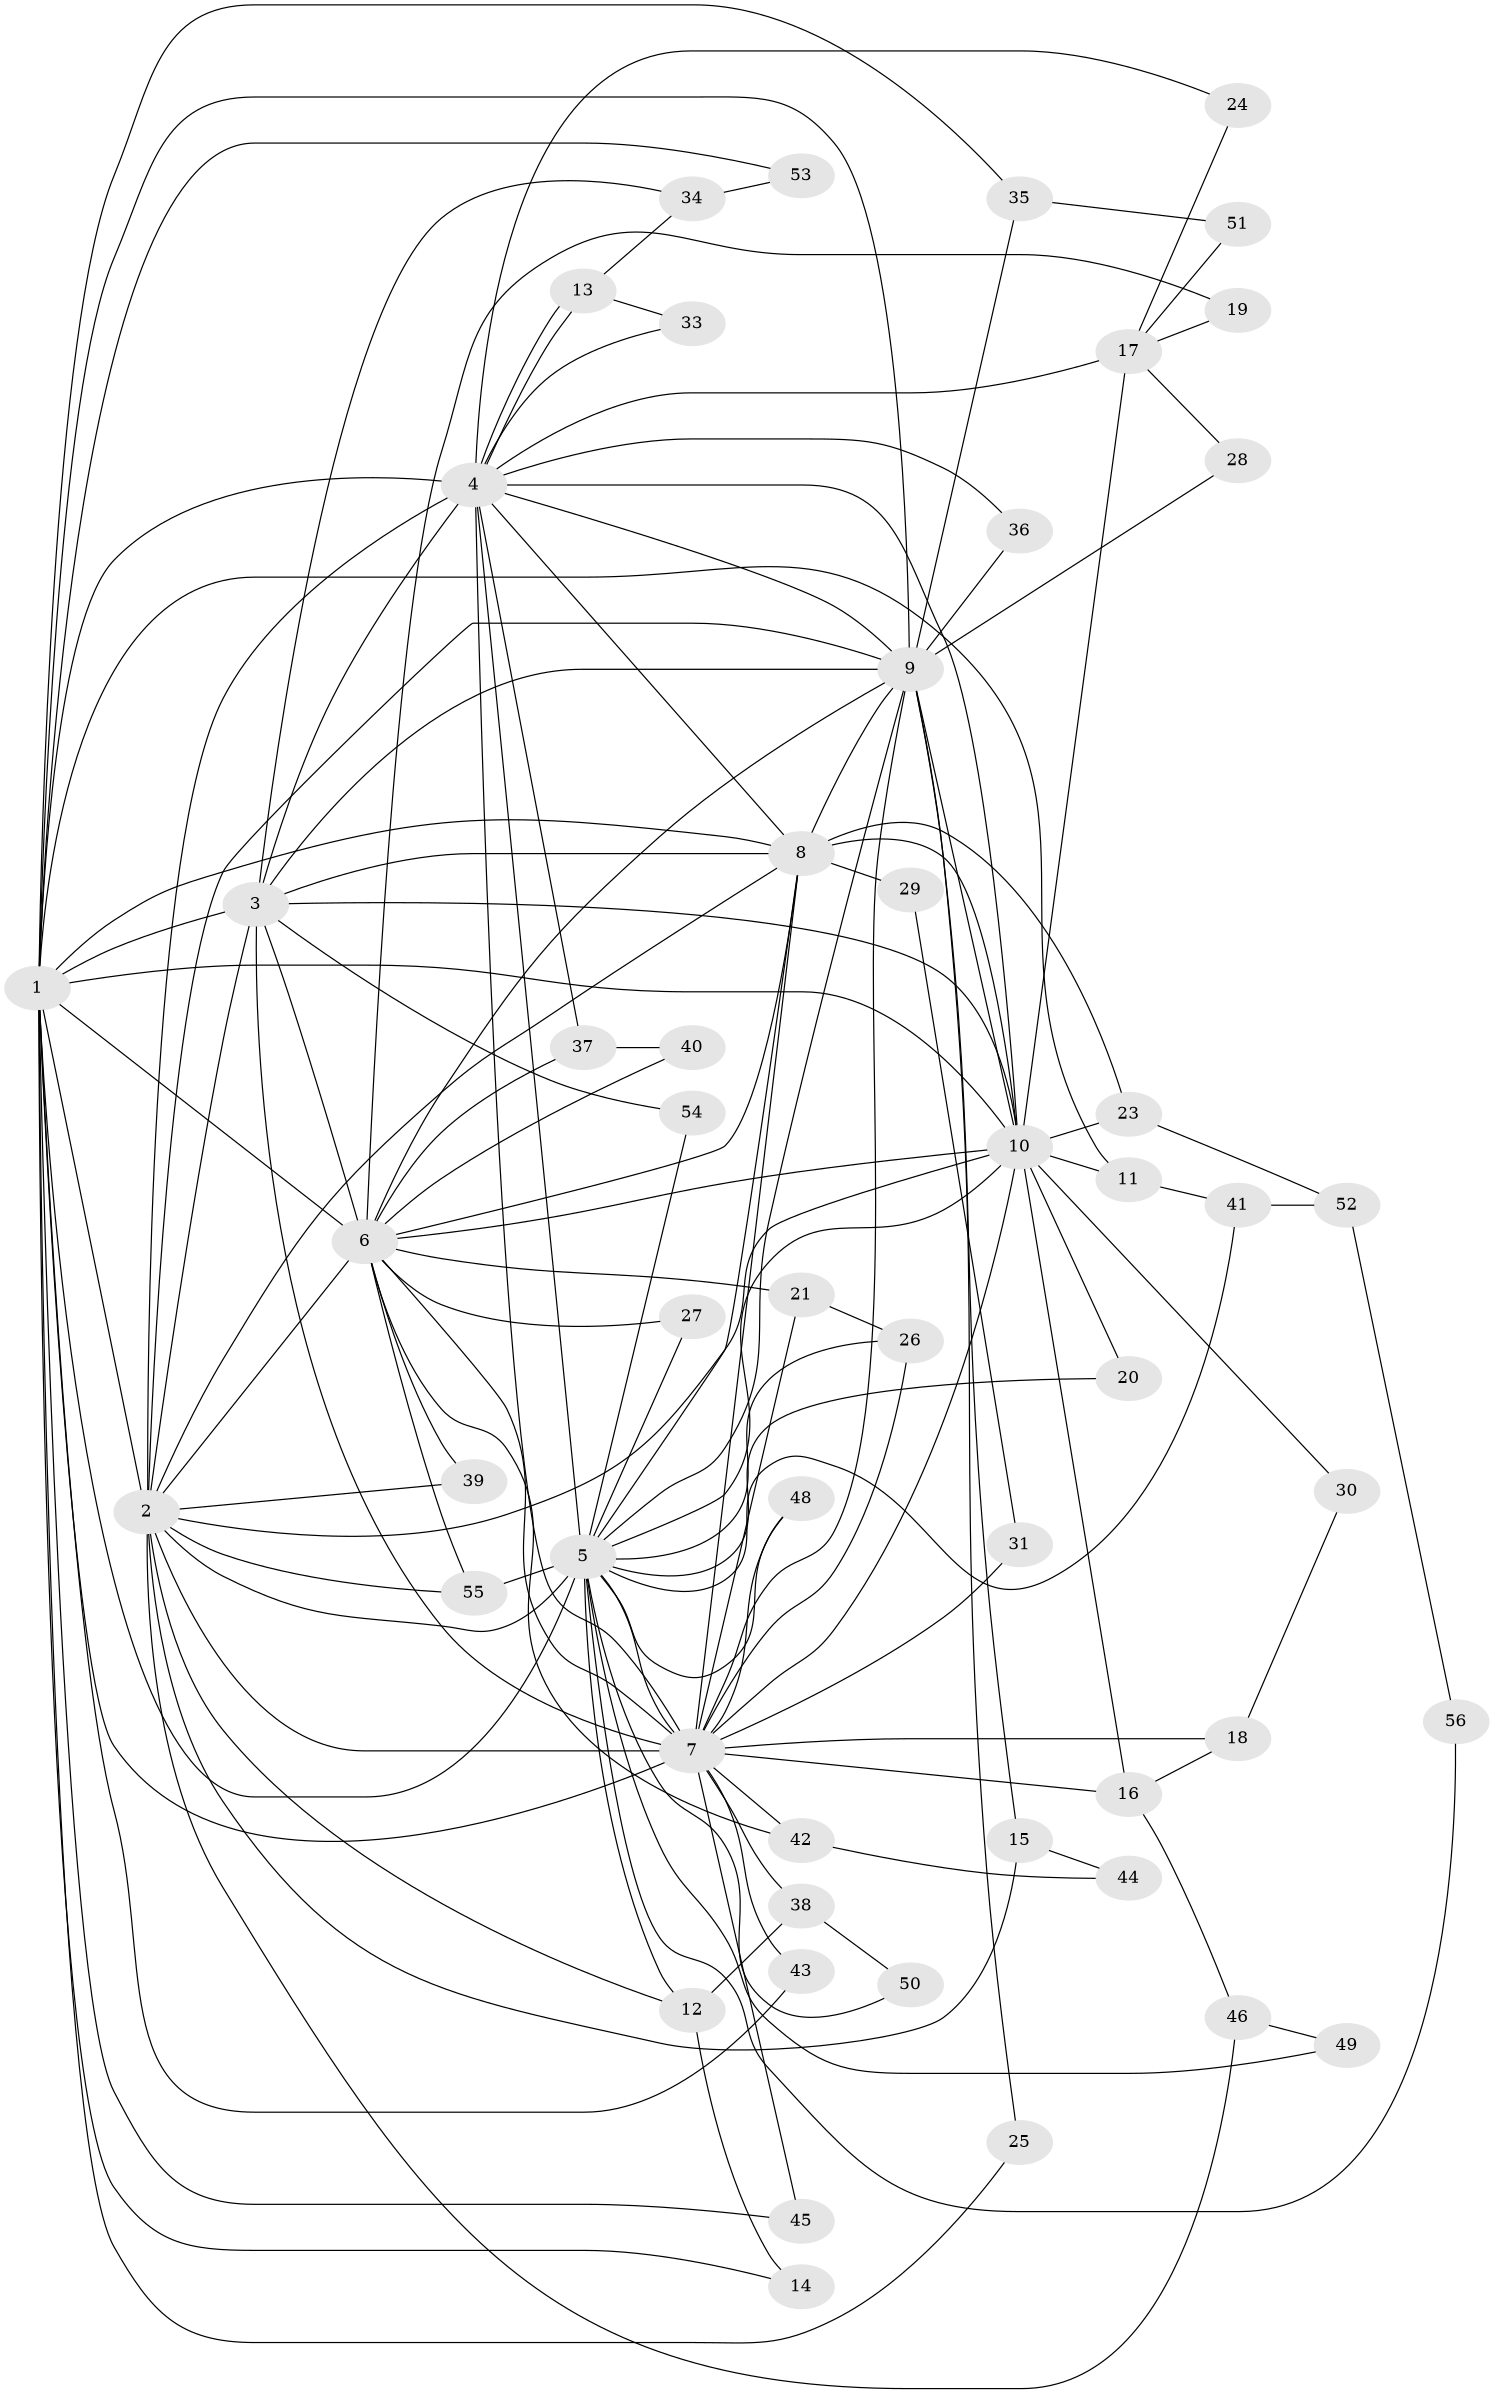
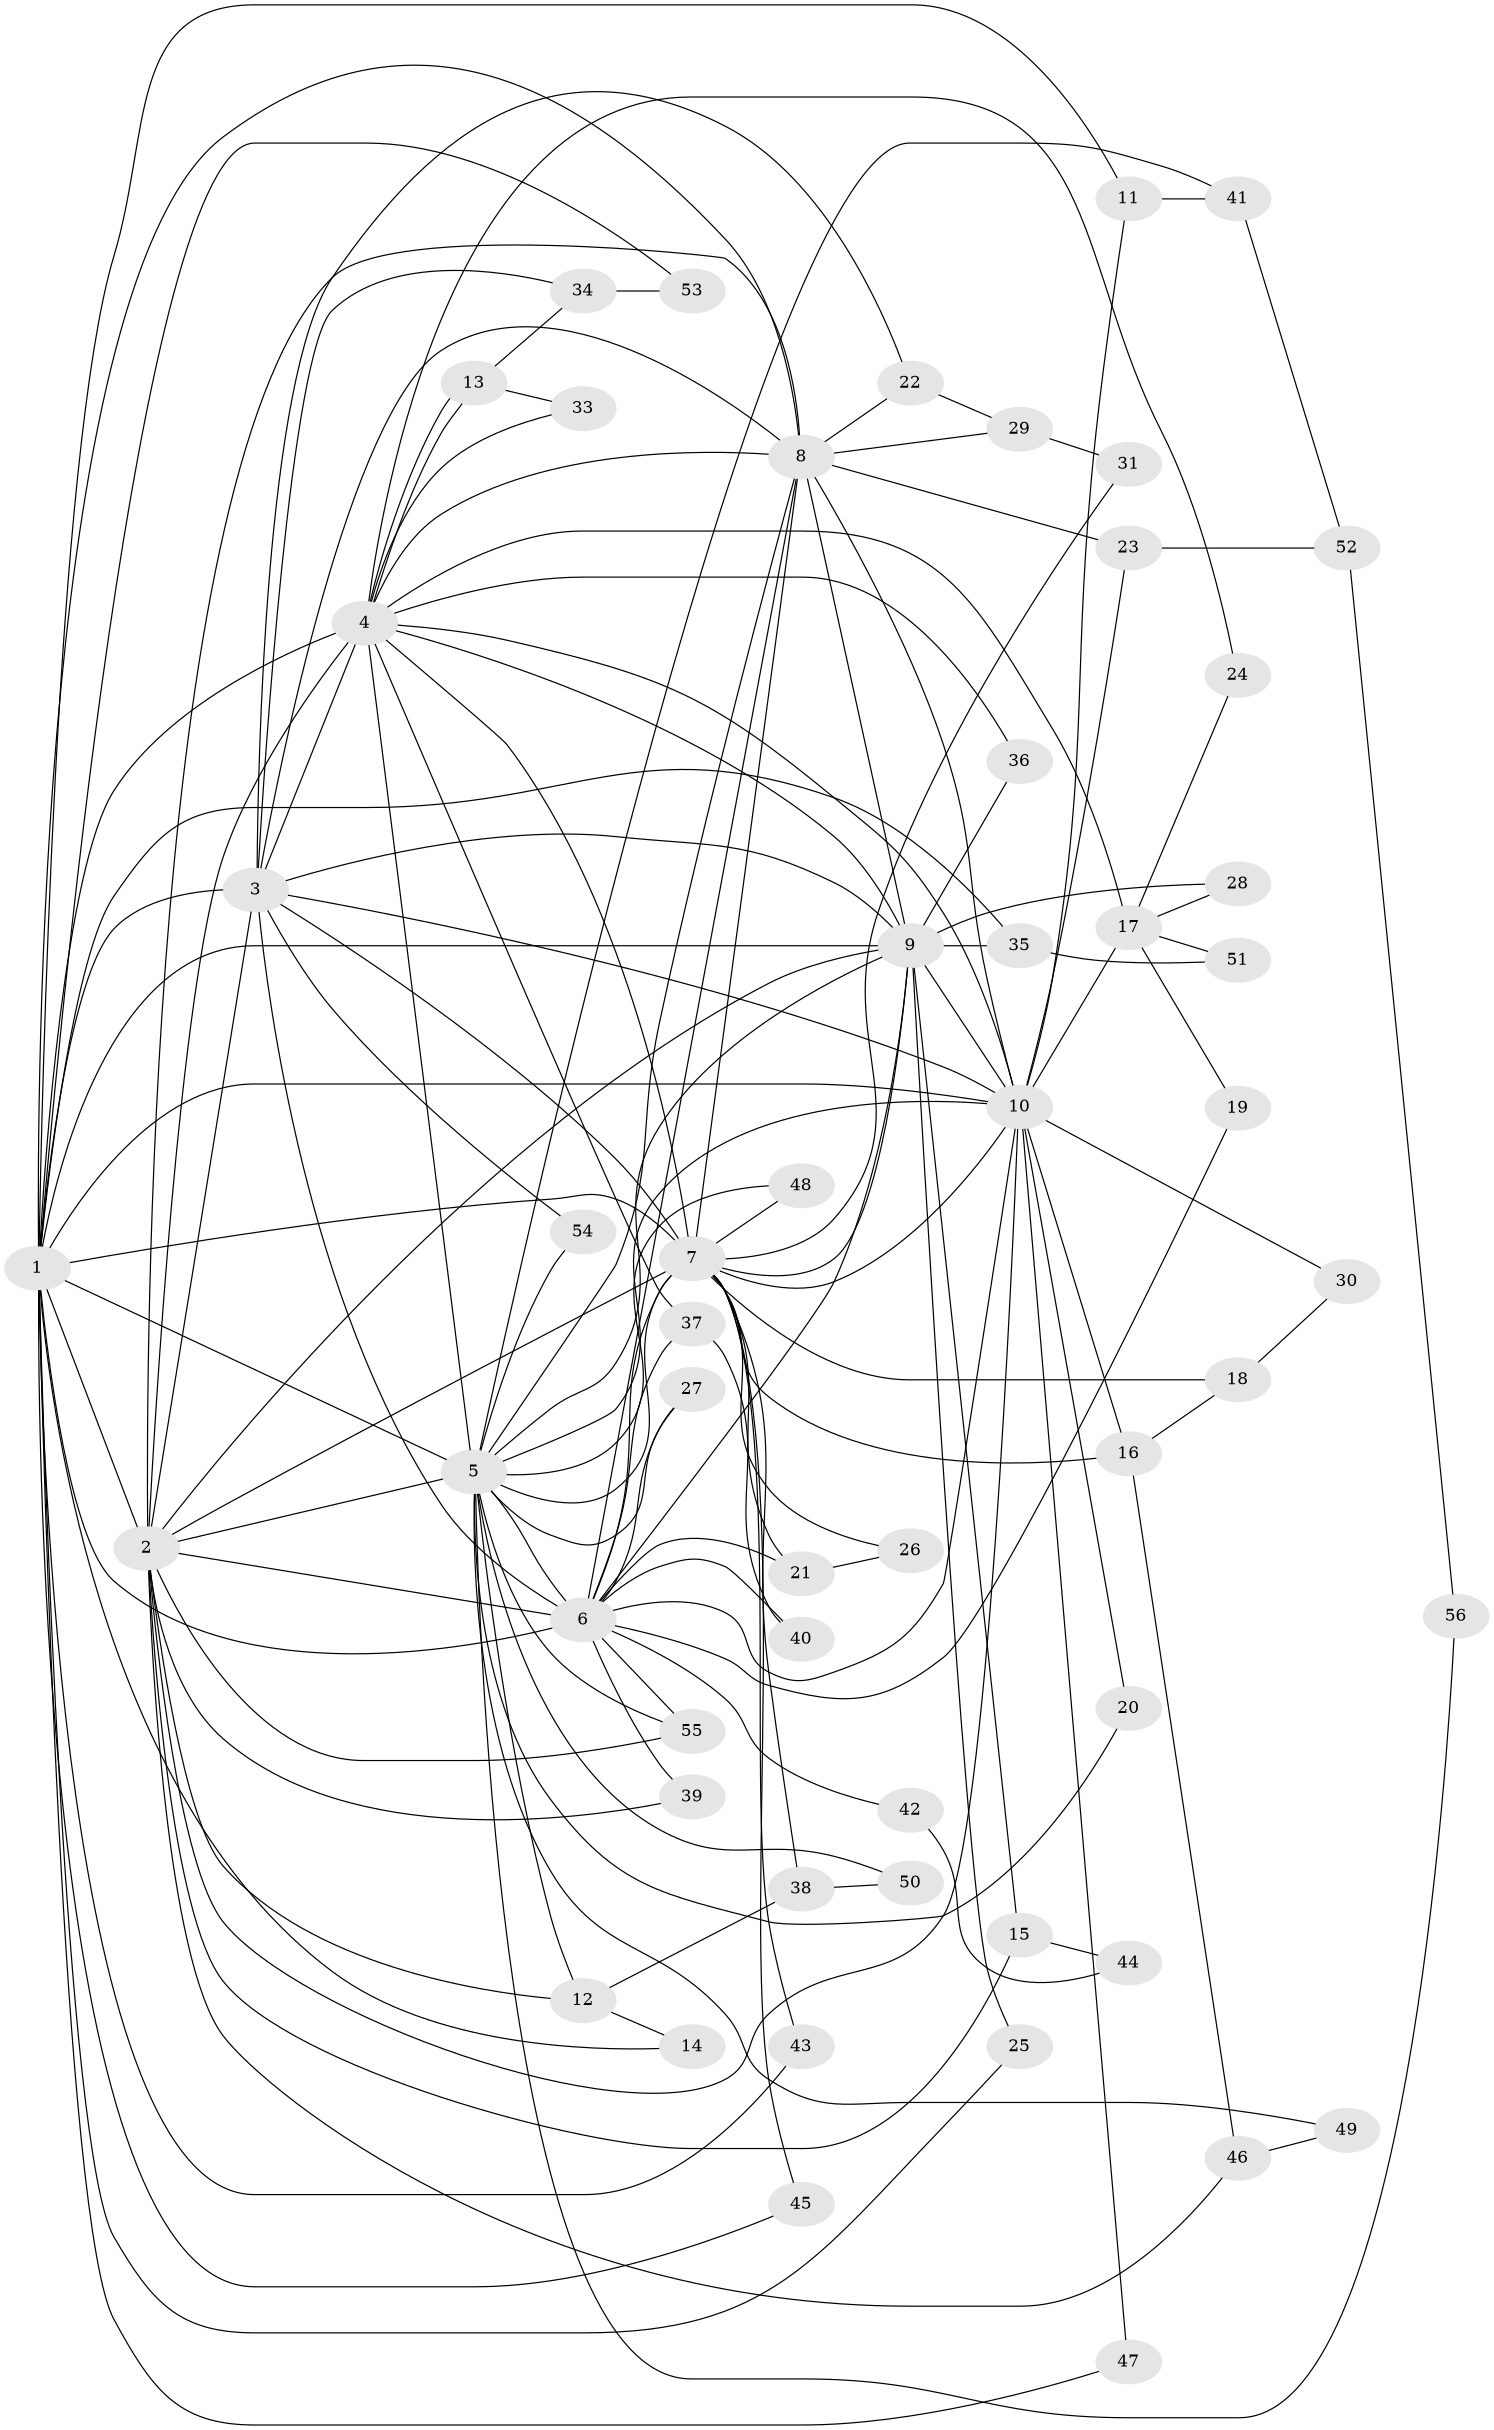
node "22": added
edge "26" -- "5": now "6" -- "5"
edge "7" -- "42": removed
node "47": added
